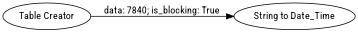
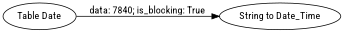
node "Table Creator": label "Table Creator" -> "Table Date"
